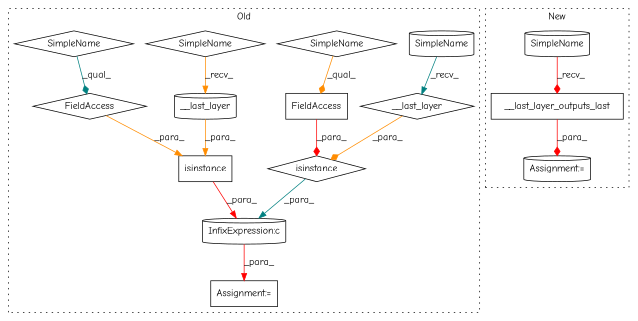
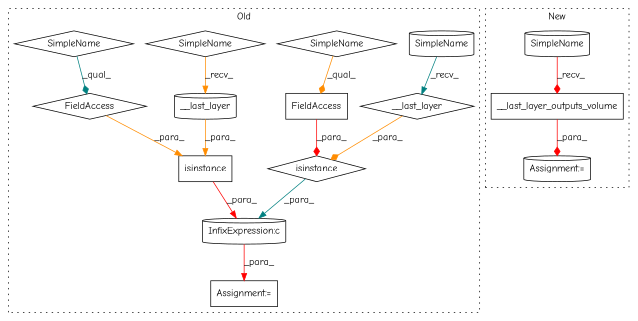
node "__last_layer_outputs_last": label "__last_layer_outputs_last" -> "__last_layer_outputs_volume"
